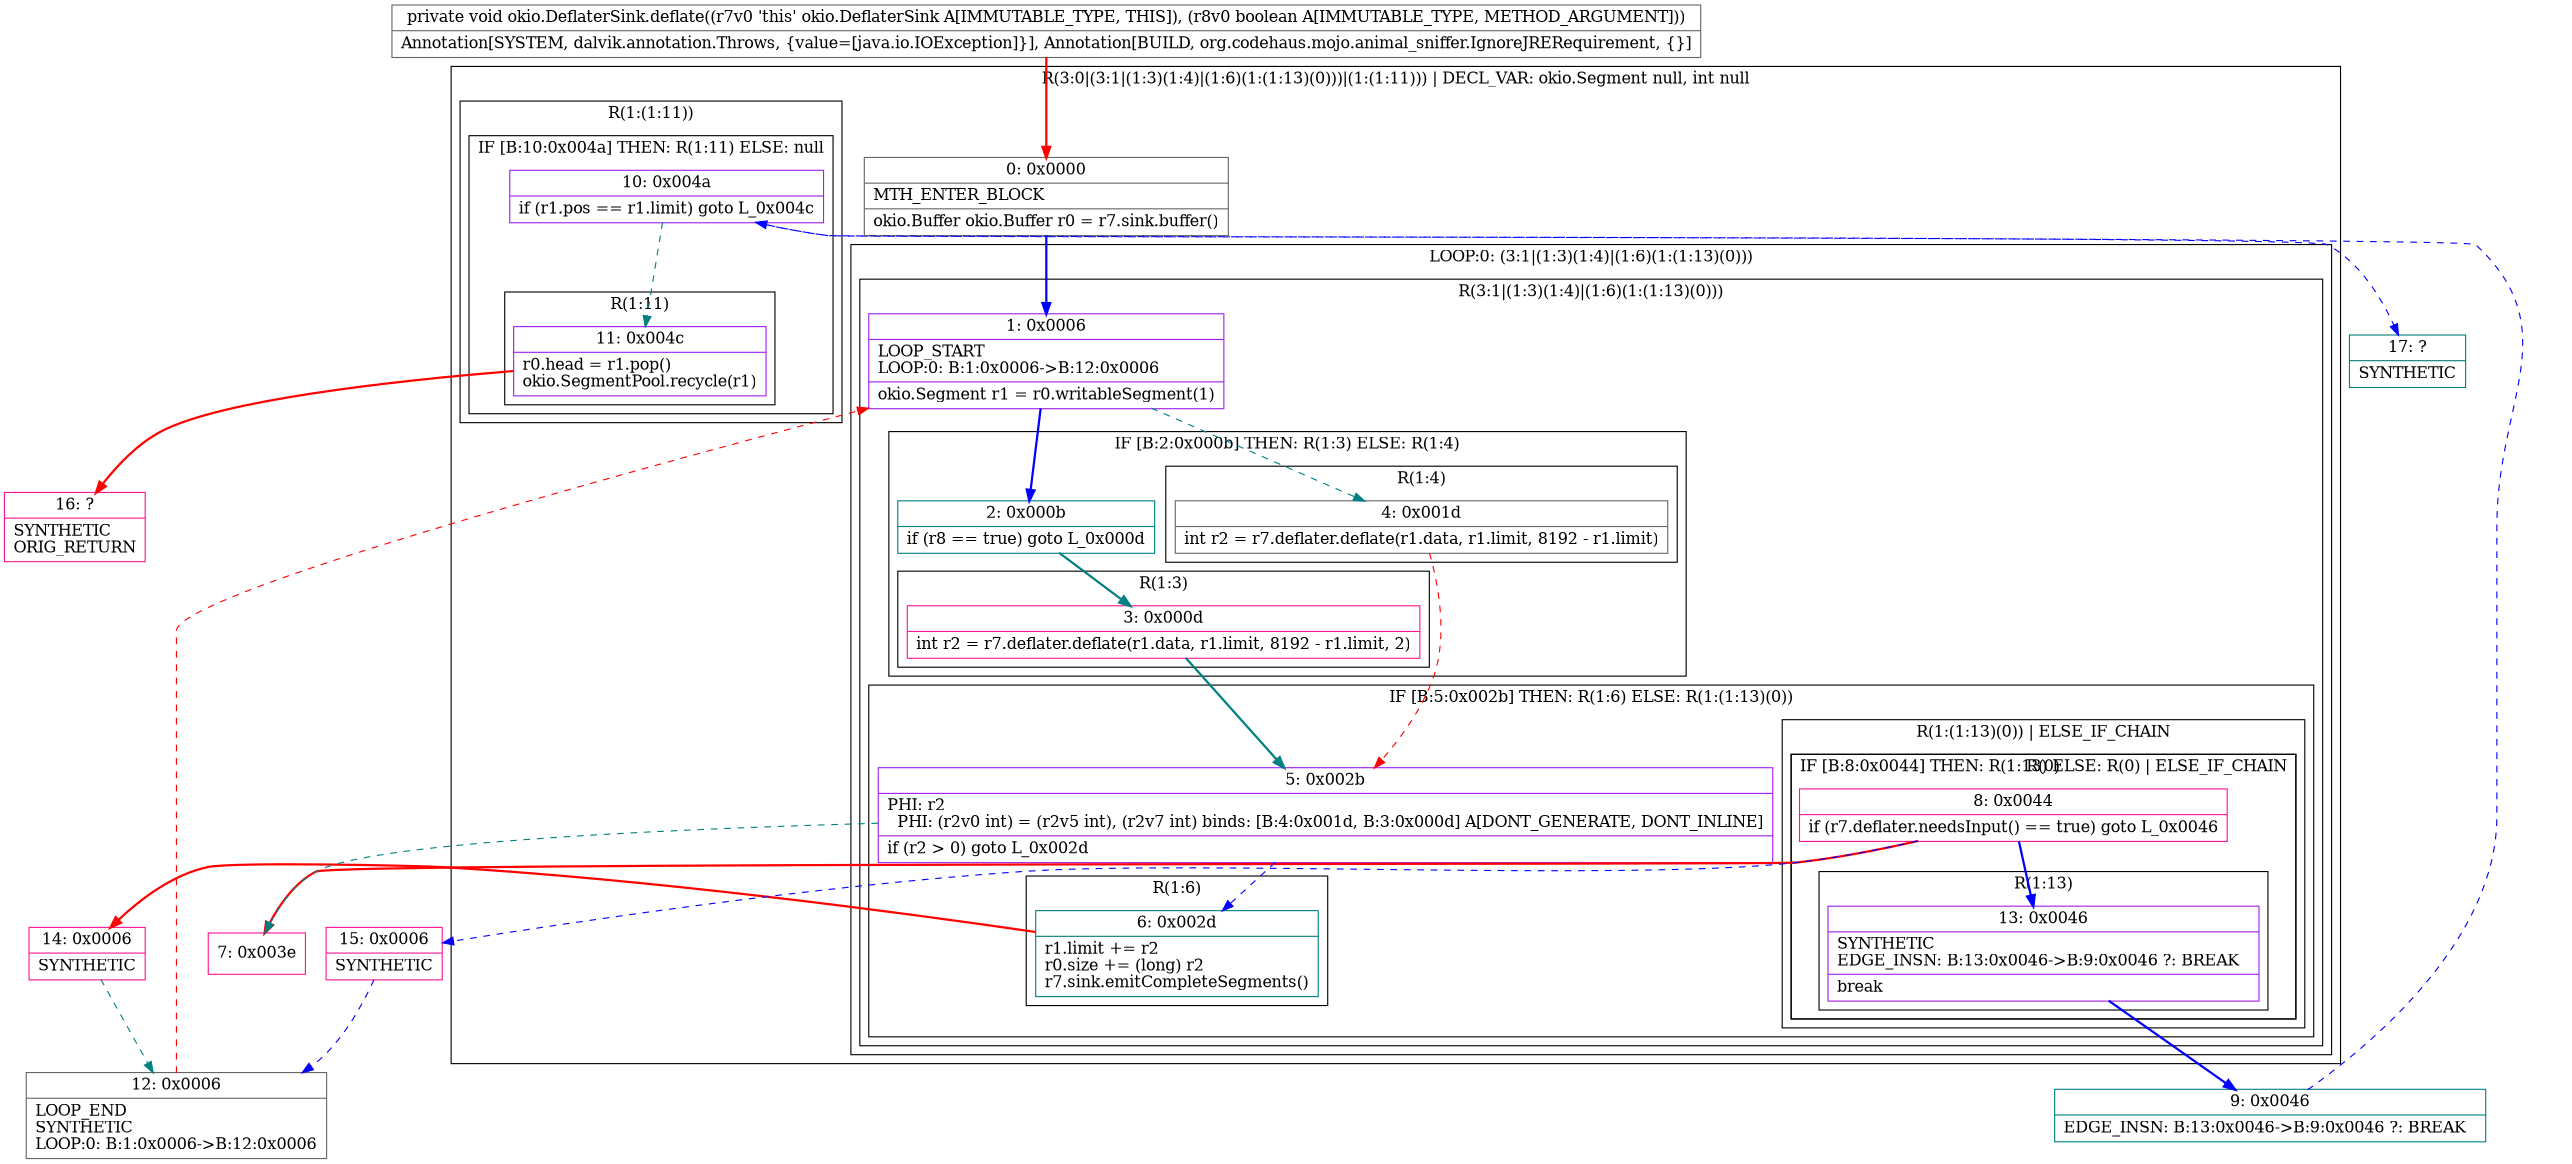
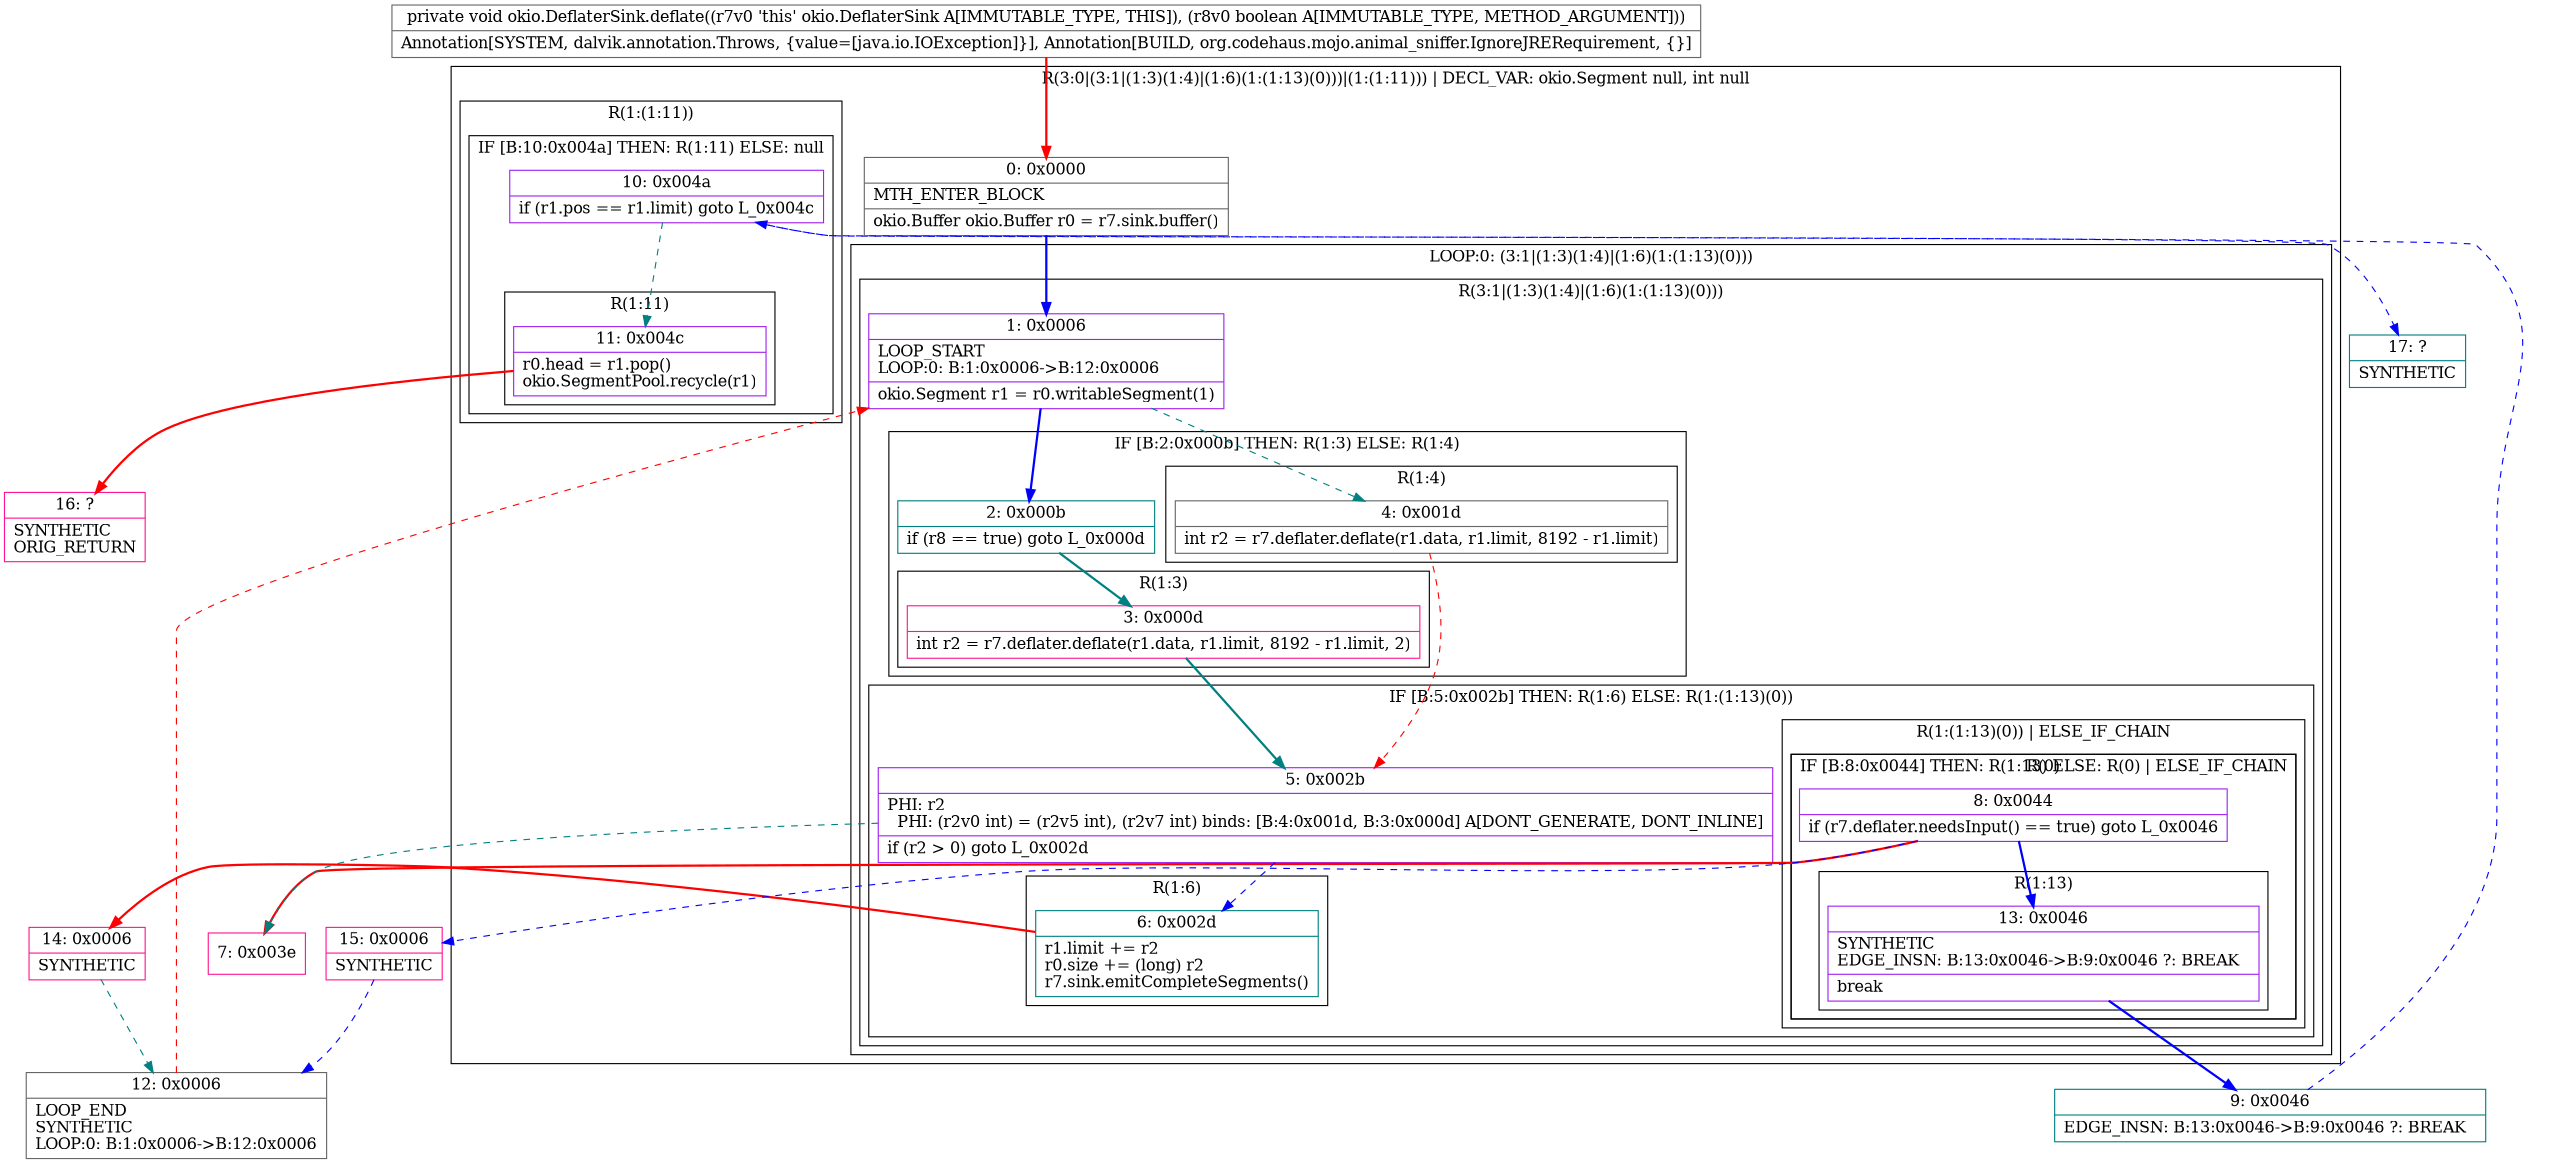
node "8: 0x0044": color deeppink -> purple
